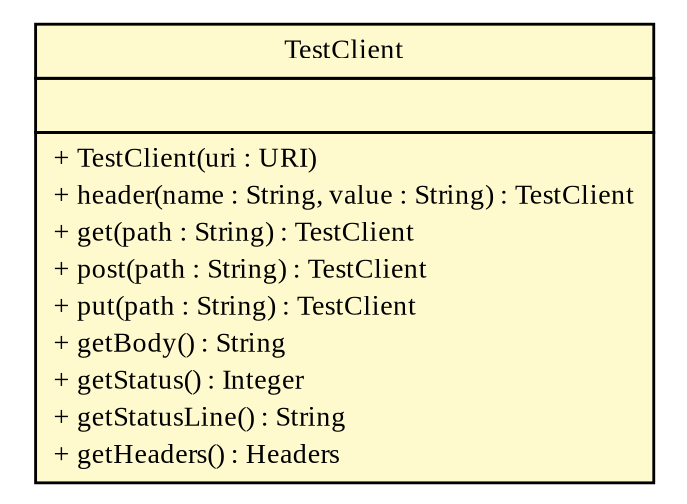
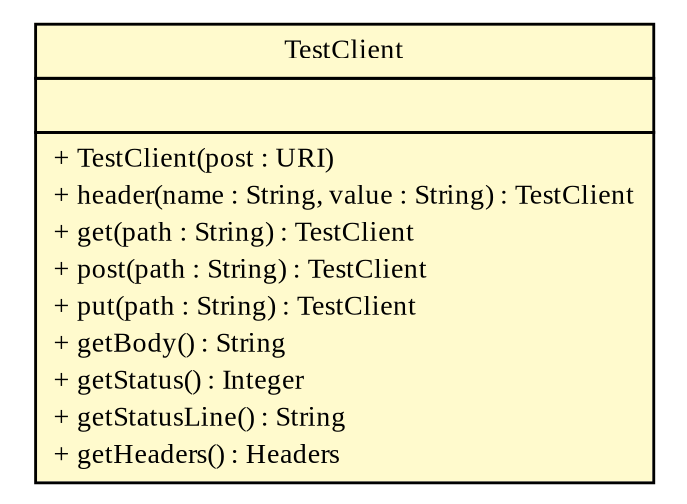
node "TestClient": text "+ TestClient(uri : URI)" -> "+ TestClient(post : URI)"
